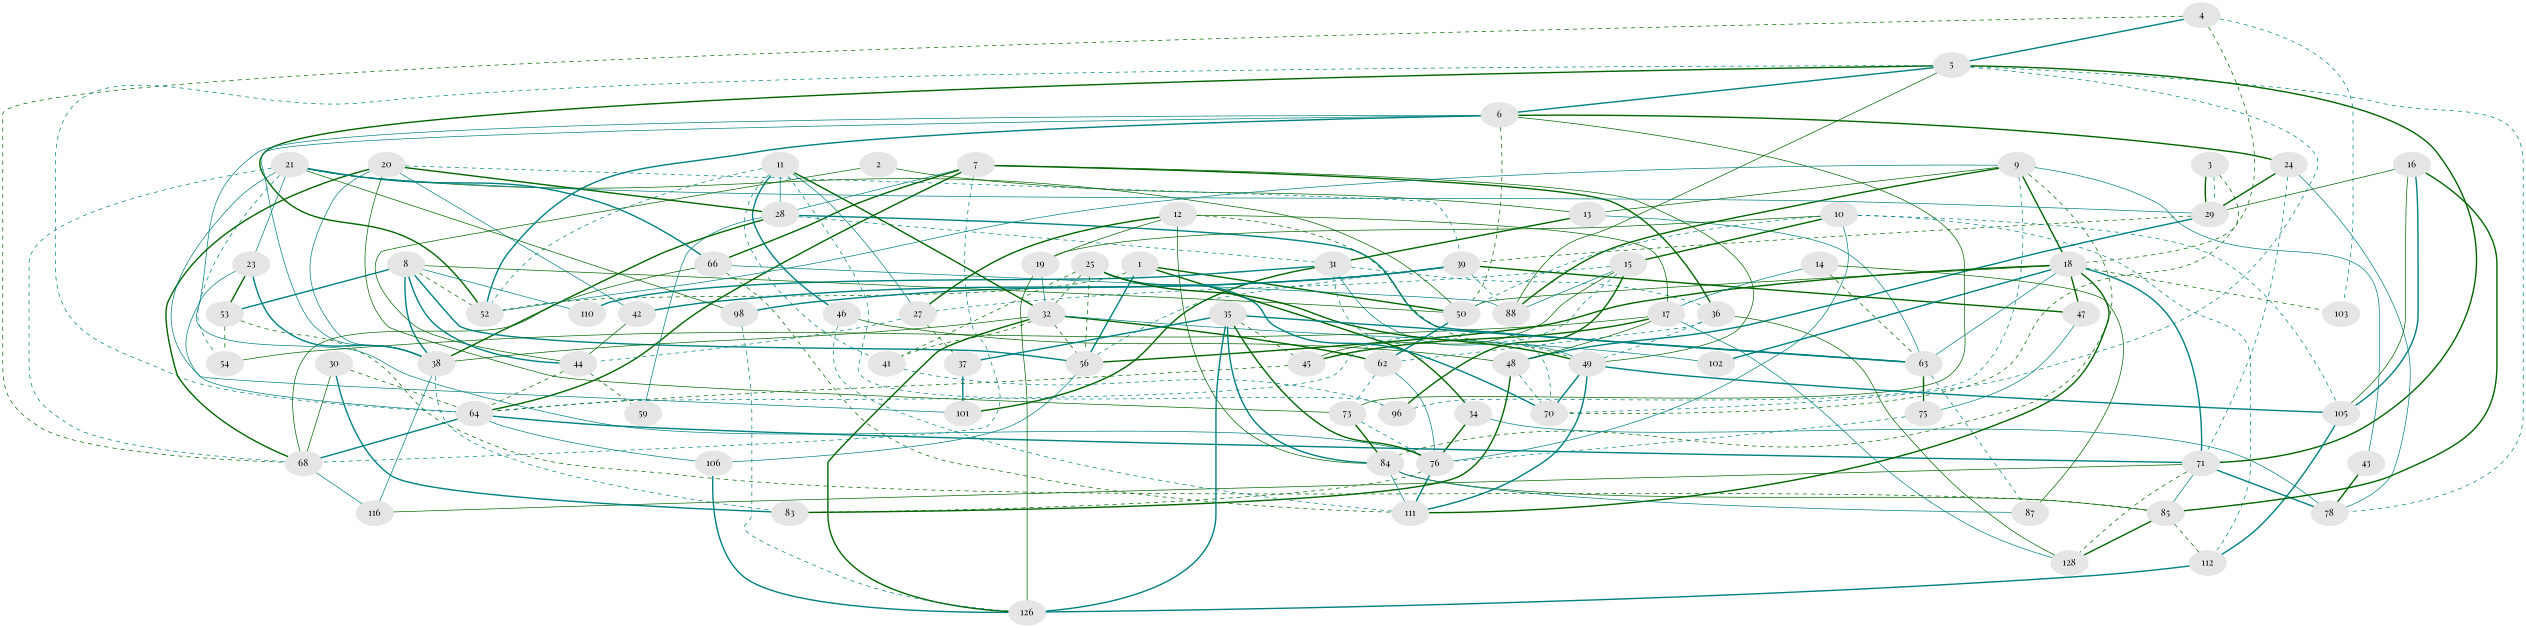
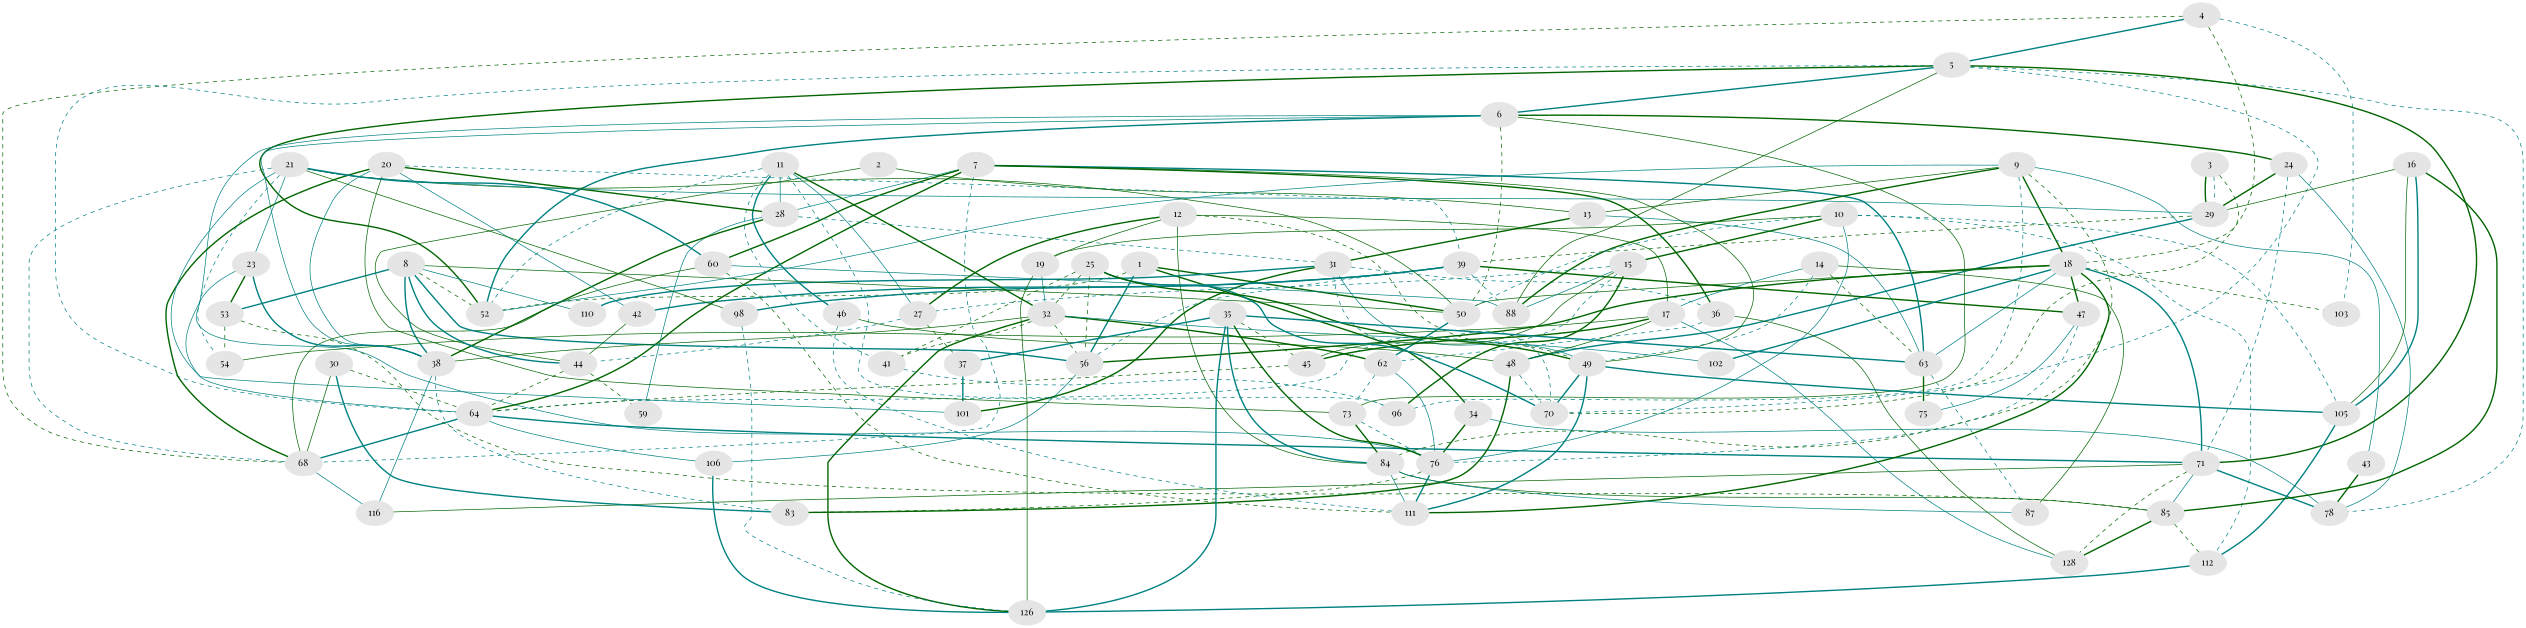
edge "28" -- "63": now "7" -- "63"
node "66": label "66" -> "60"
edge "36" -- "49": now "14" -- "49"
edge "75" -- "76": now "47" -- "76"
